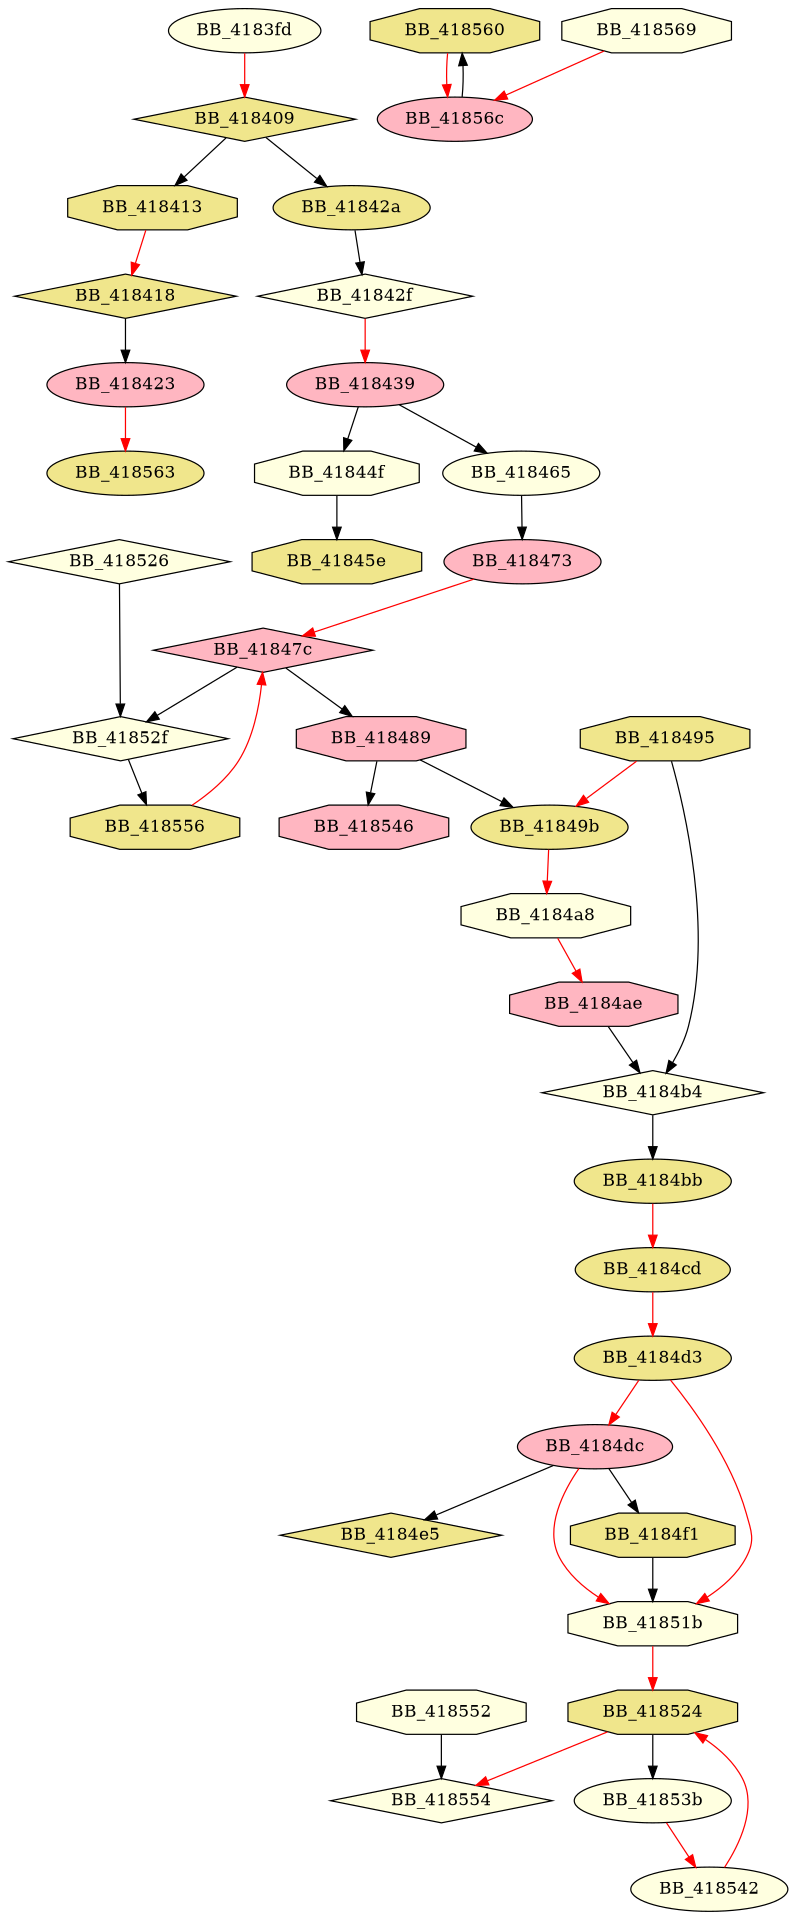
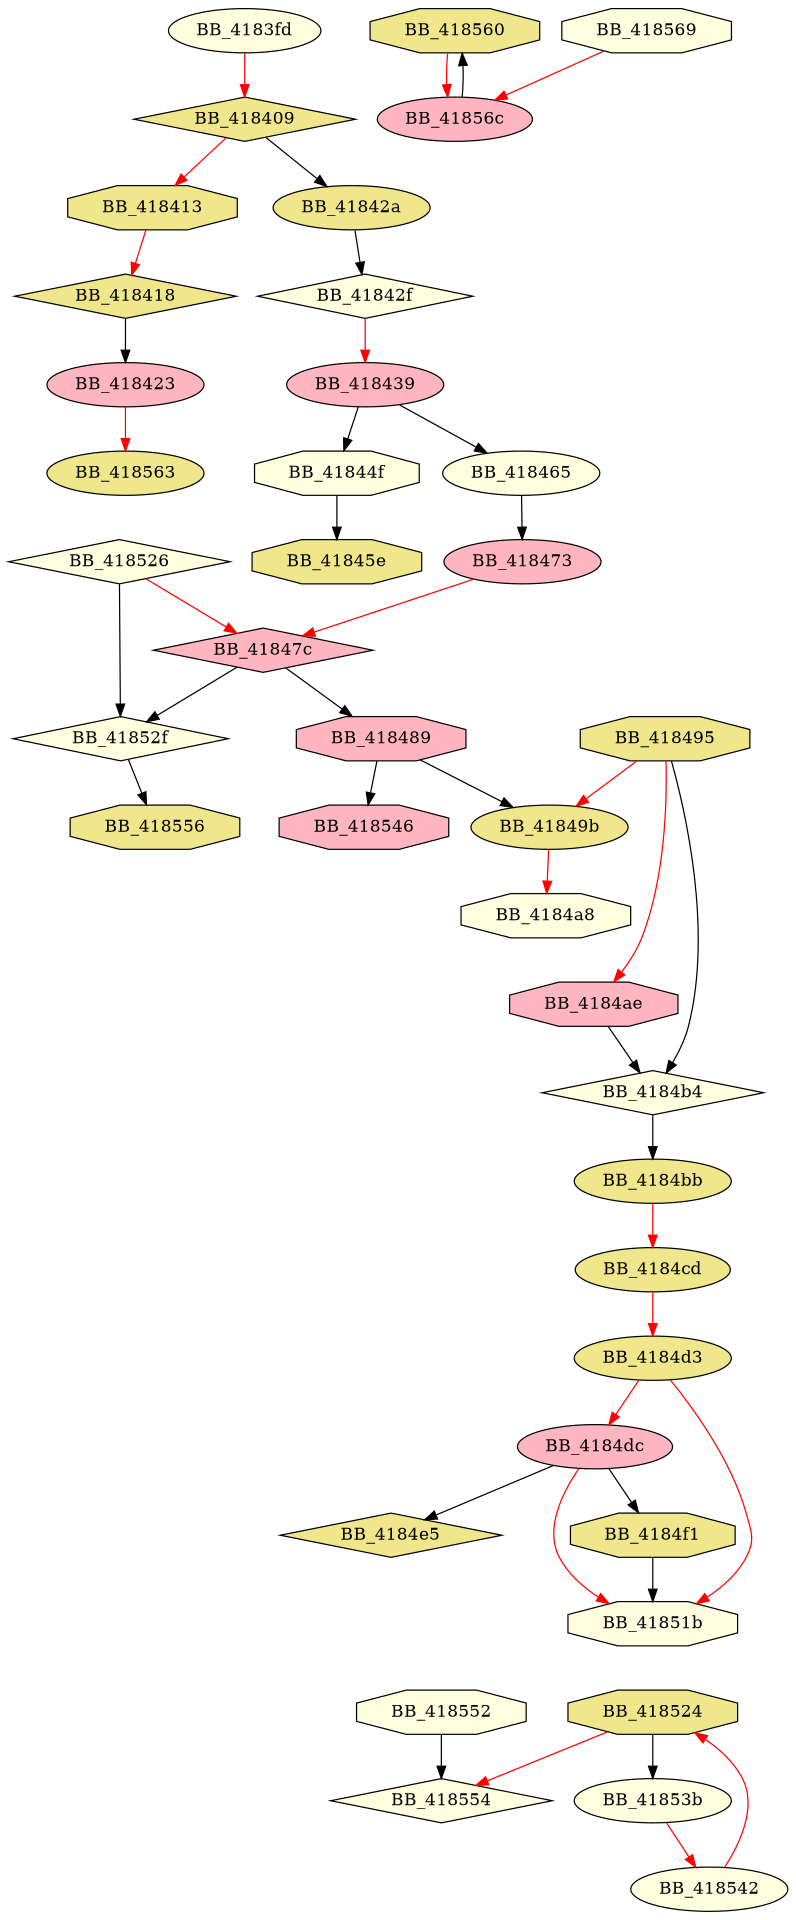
edge "BB_418409" -> "BB_418413": color black -> red
edge "BB_418556" -> "BB_41847c": now "BB_418526" -> "BB_41847c"
edge "BB_4184a8" -> "BB_4184ae": now "BB_418495" -> "BB_4184ae"
edge "BB_41851b" -> "BB_418524": removed
